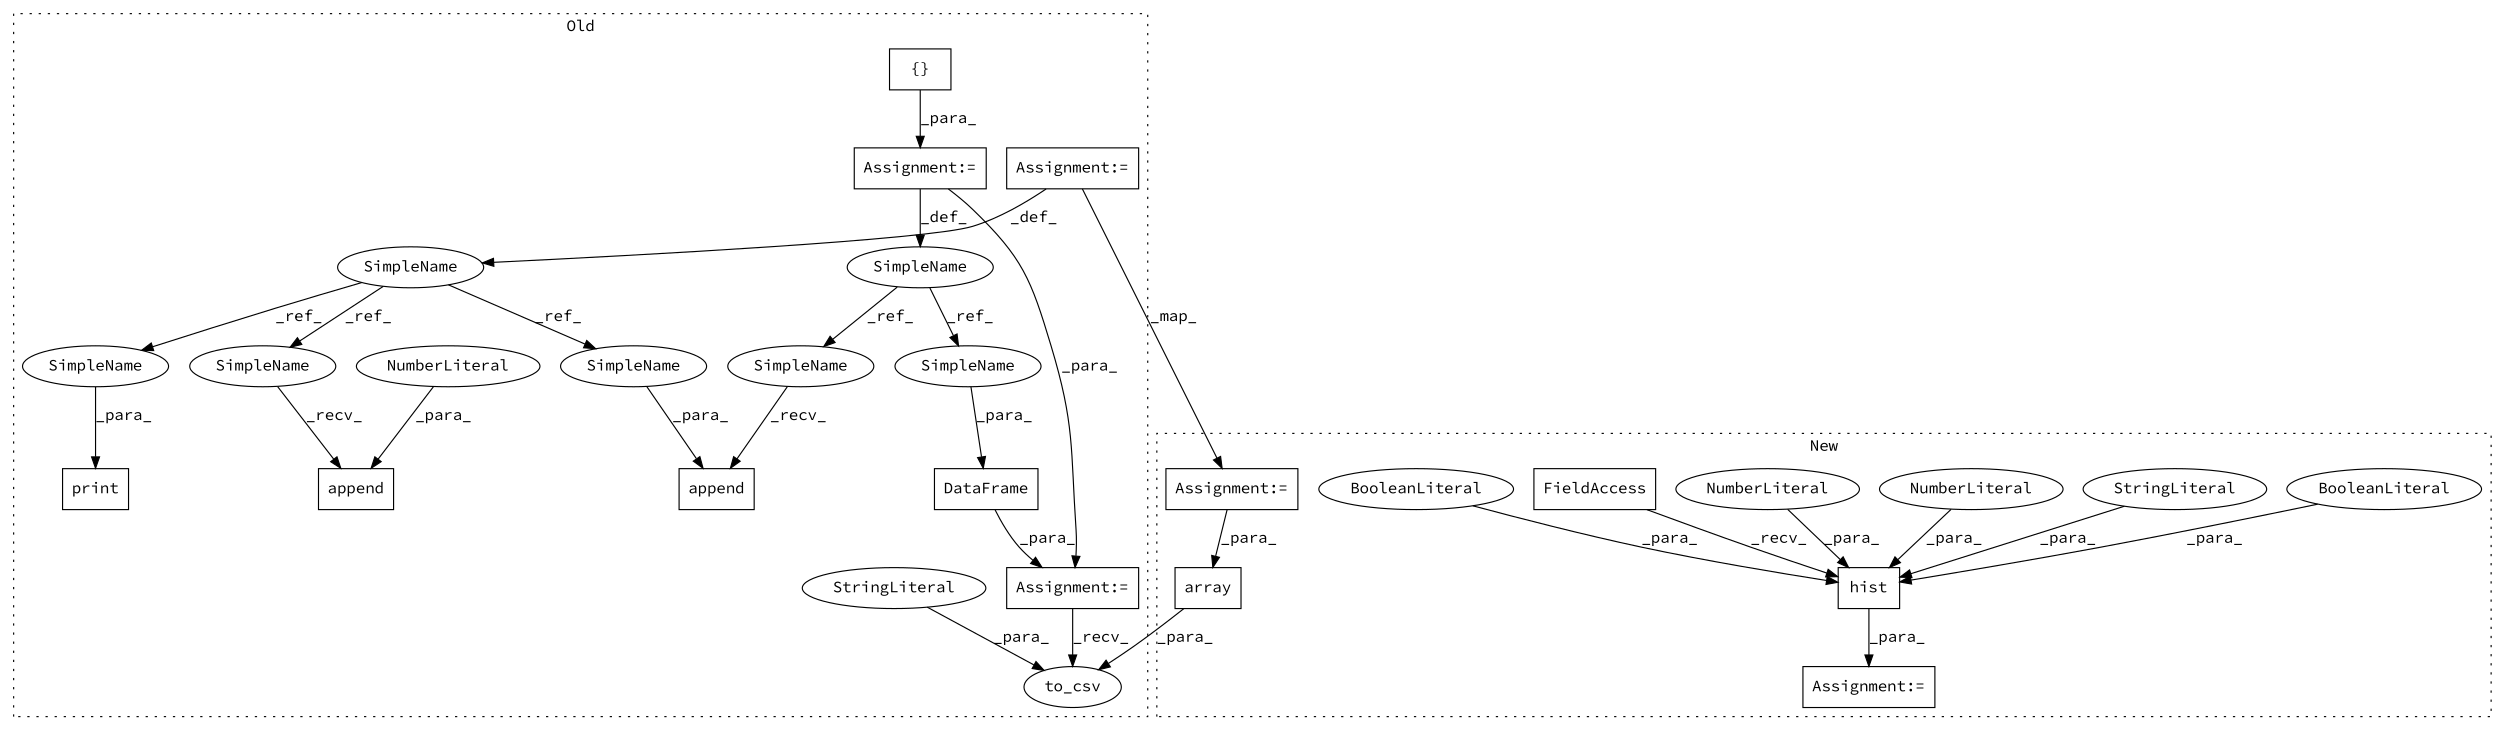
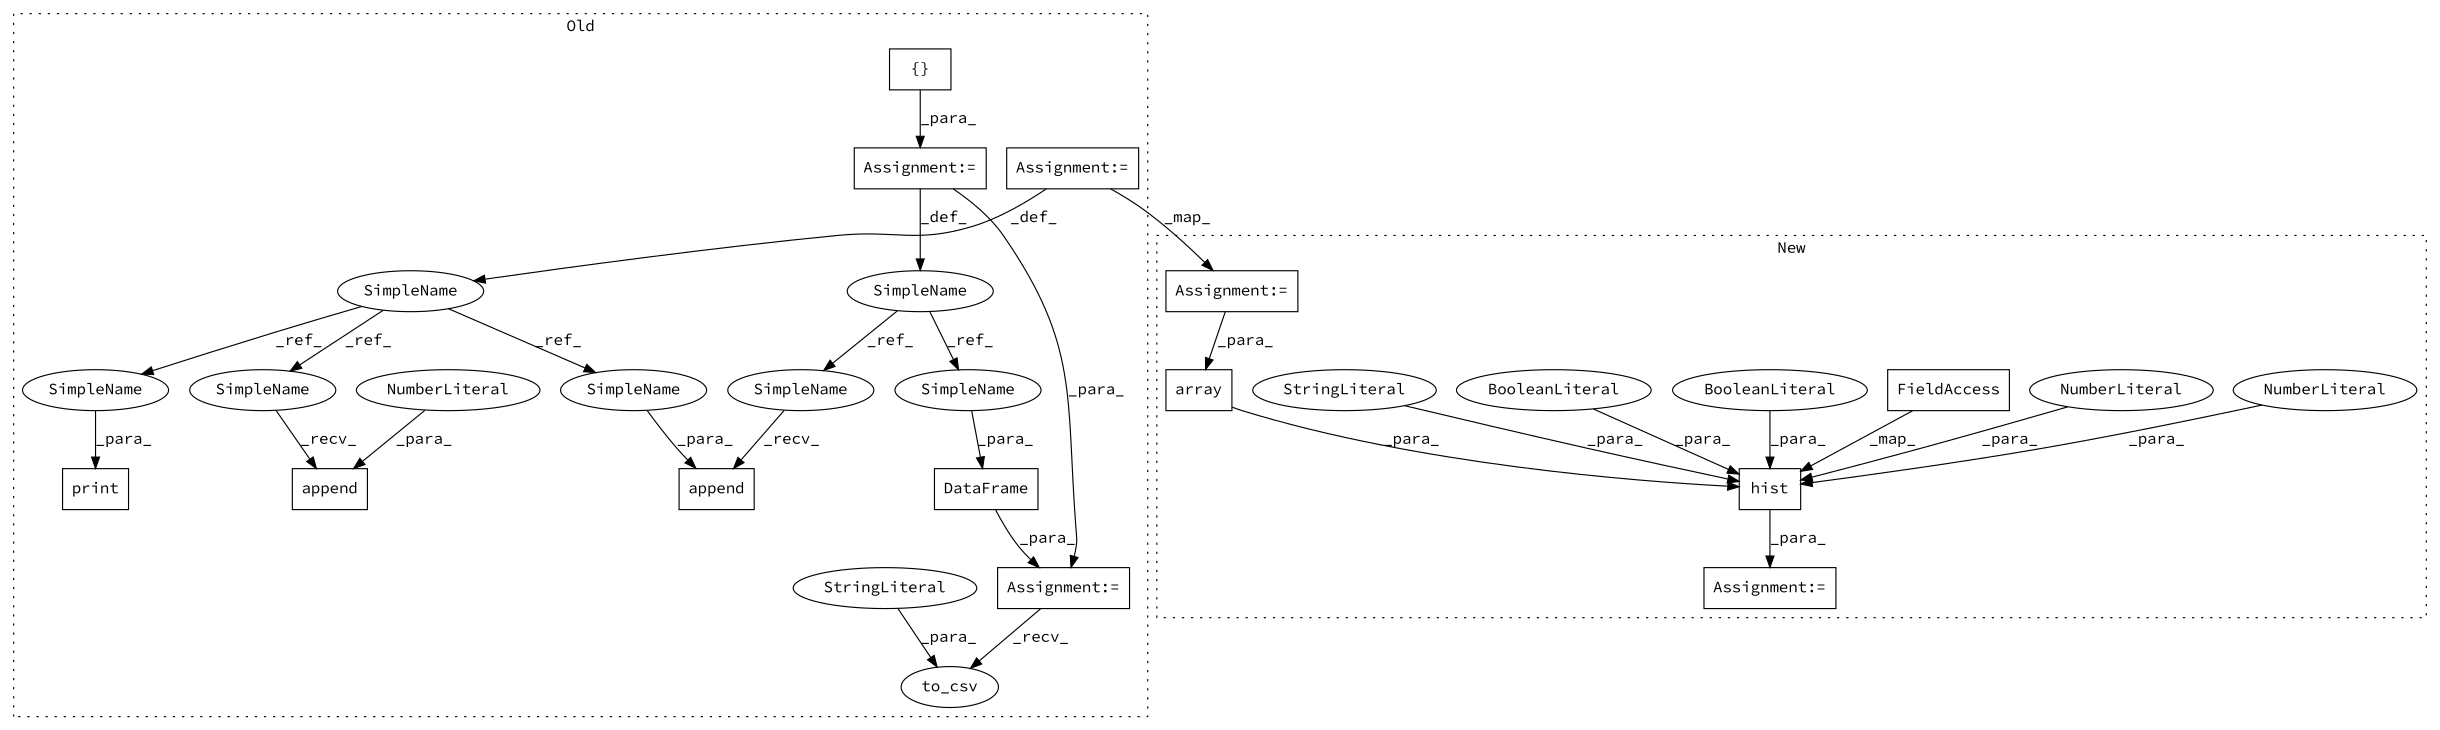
edge "FieldAccess" -> "hist": label "_recv_" -> "_map_"
edge "array" -> "to_csv": now "array" -> "hist"
